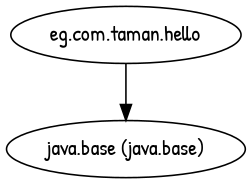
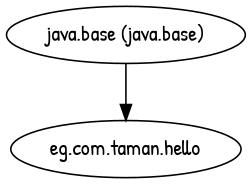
edge "eg.com.taman.hello" -> "java.base (java.base)": reversed
